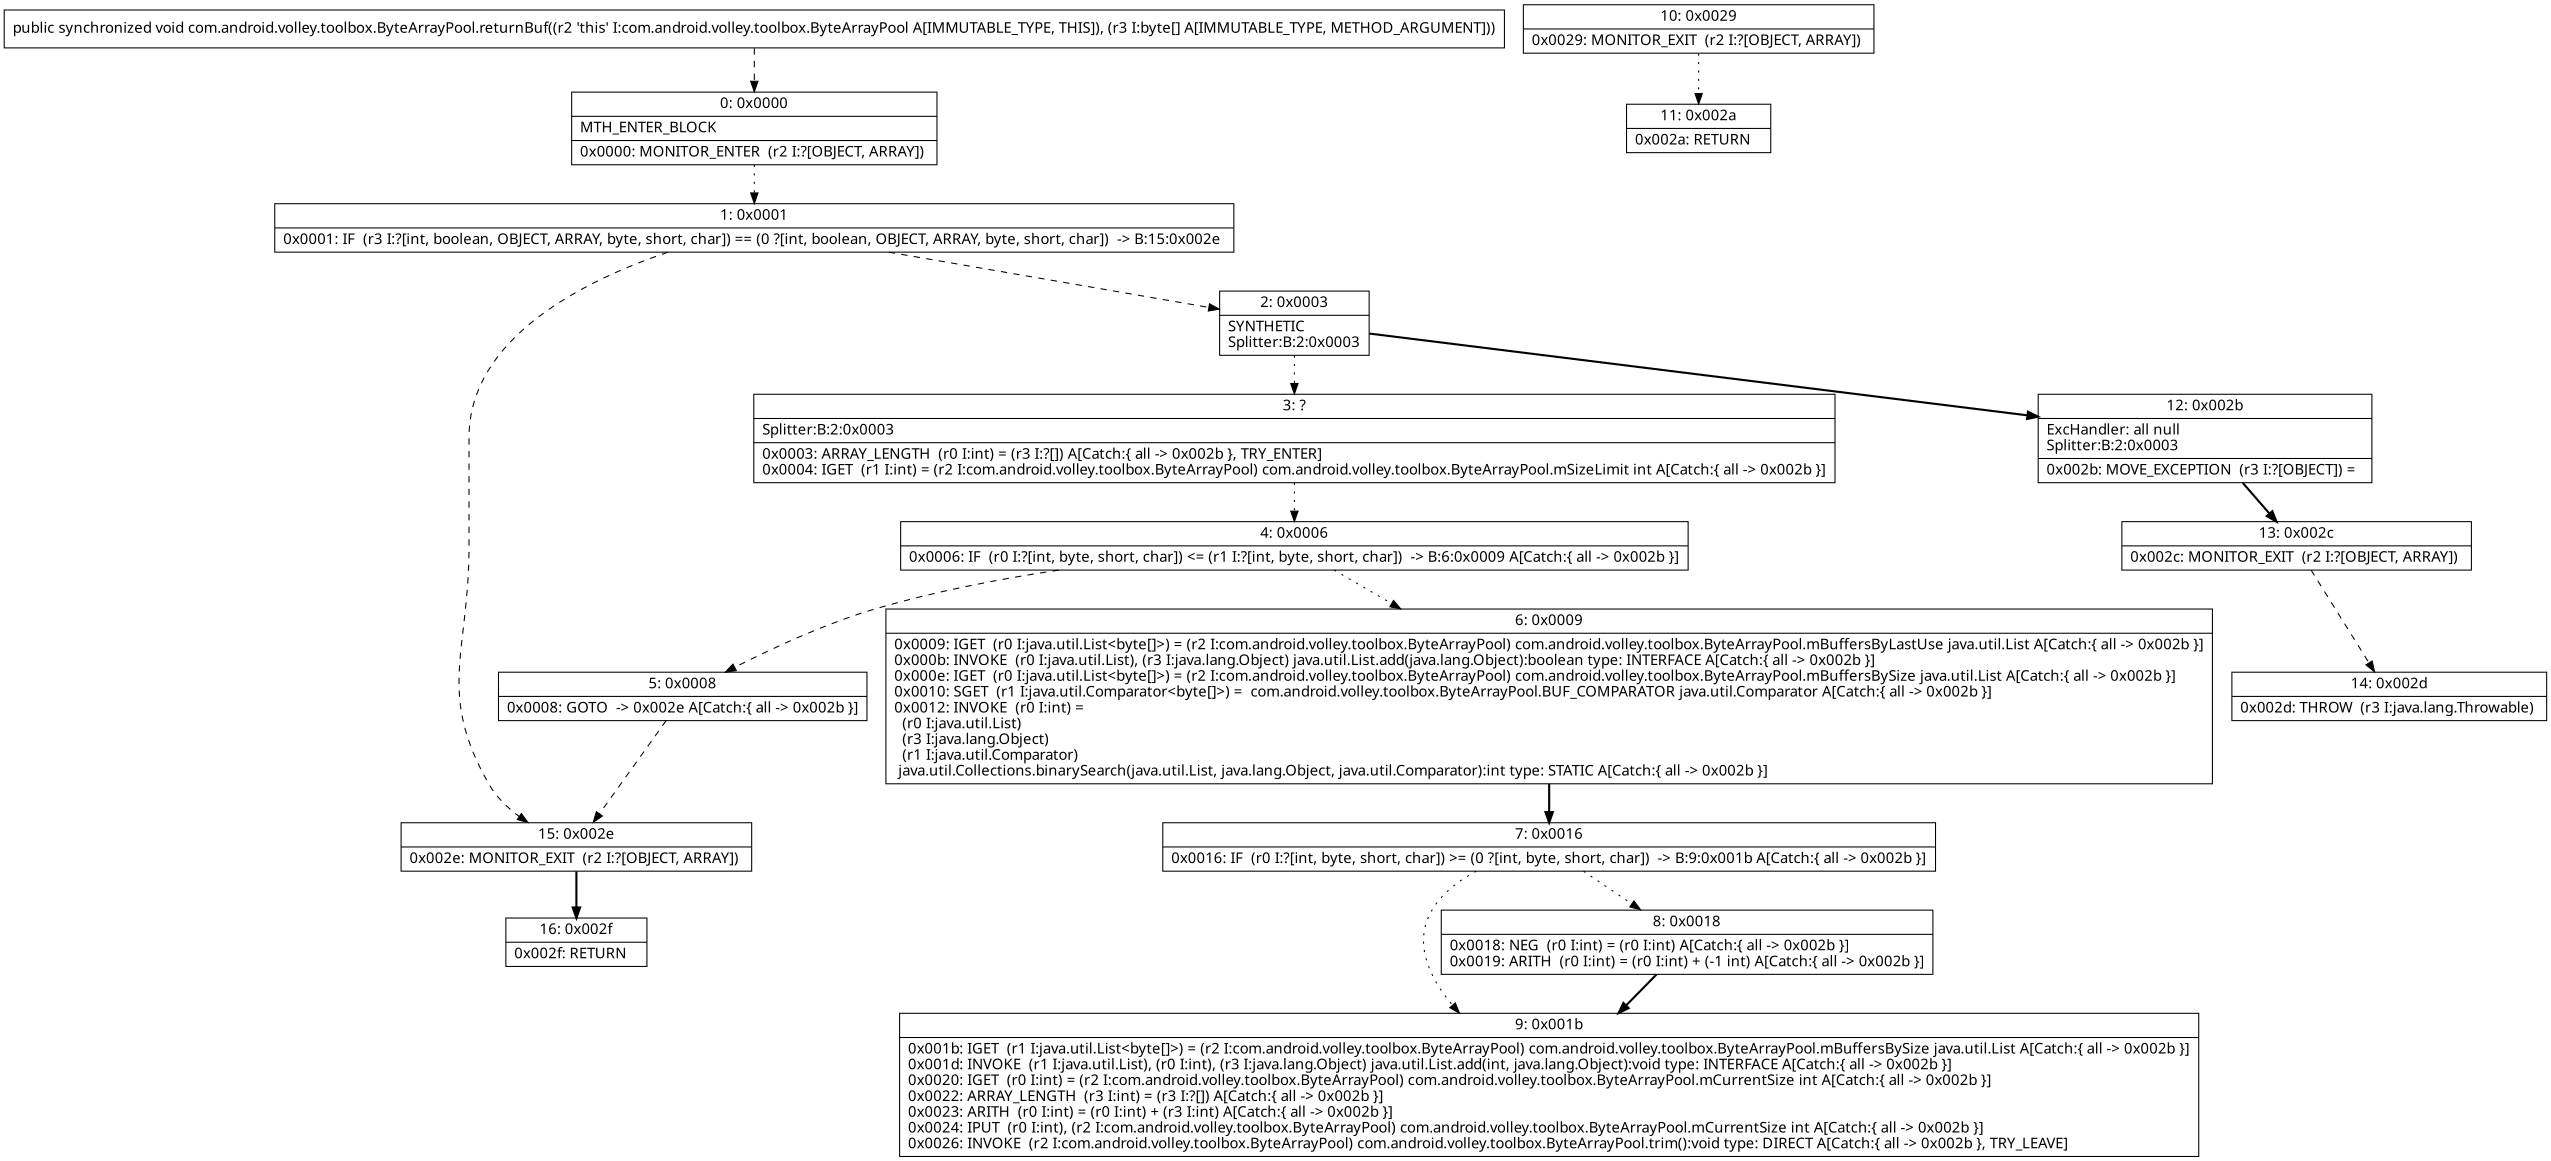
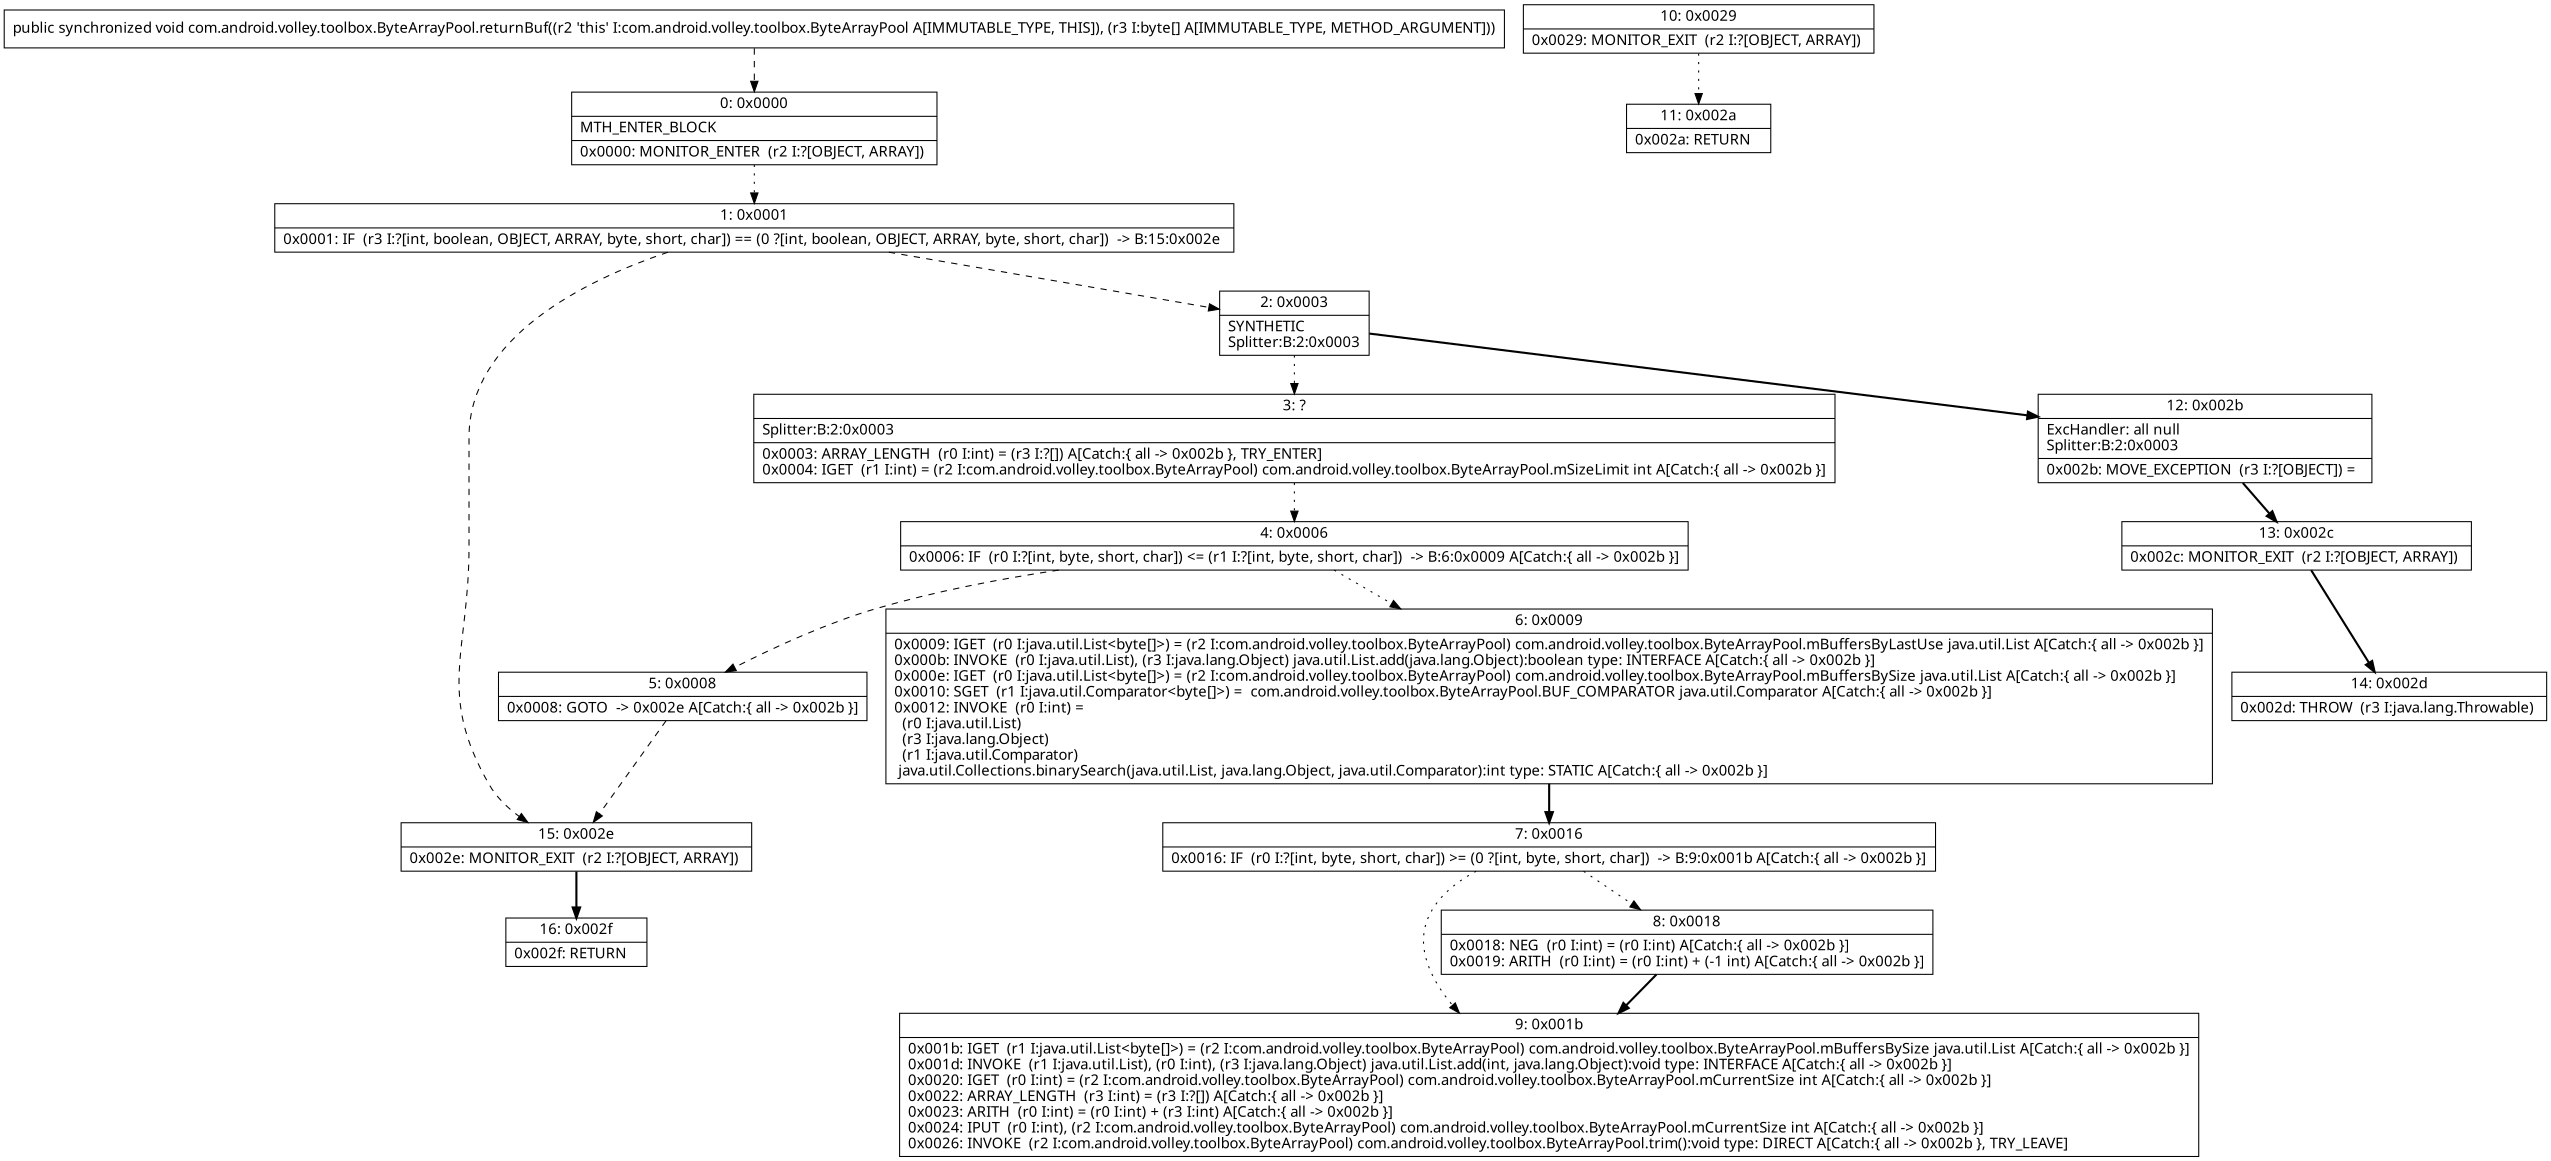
edge "13: 0x002c" -> "14: 0x002d": style dashed -> bold
